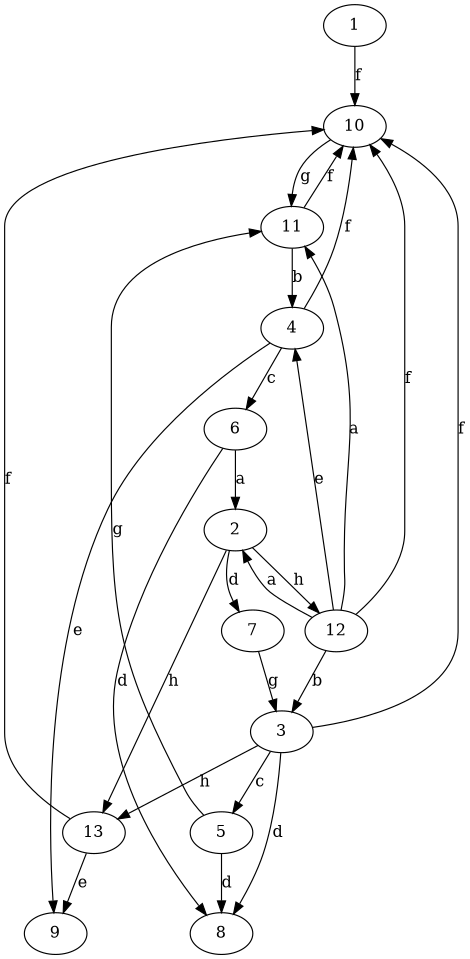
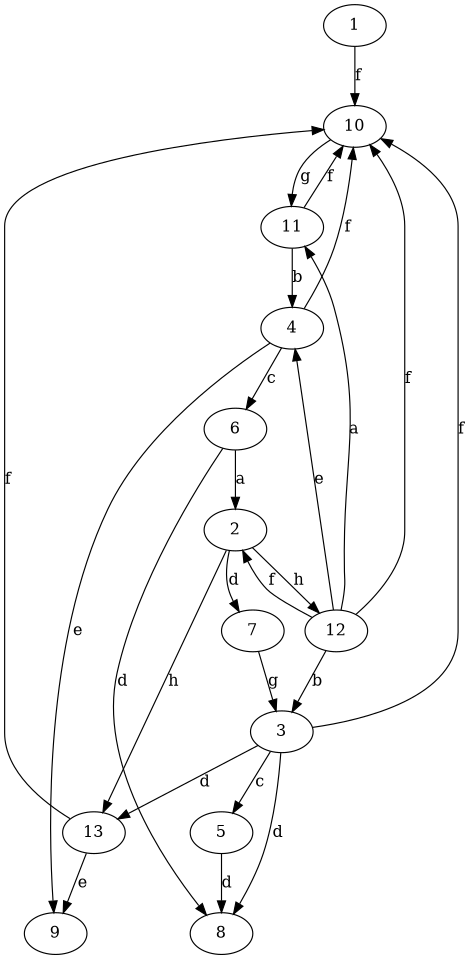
edge "5" -> "11": removed, label "g"
edge "12" -> "2": label "a" -> "f"
edge "3" -> "13": label "h" -> "d"
